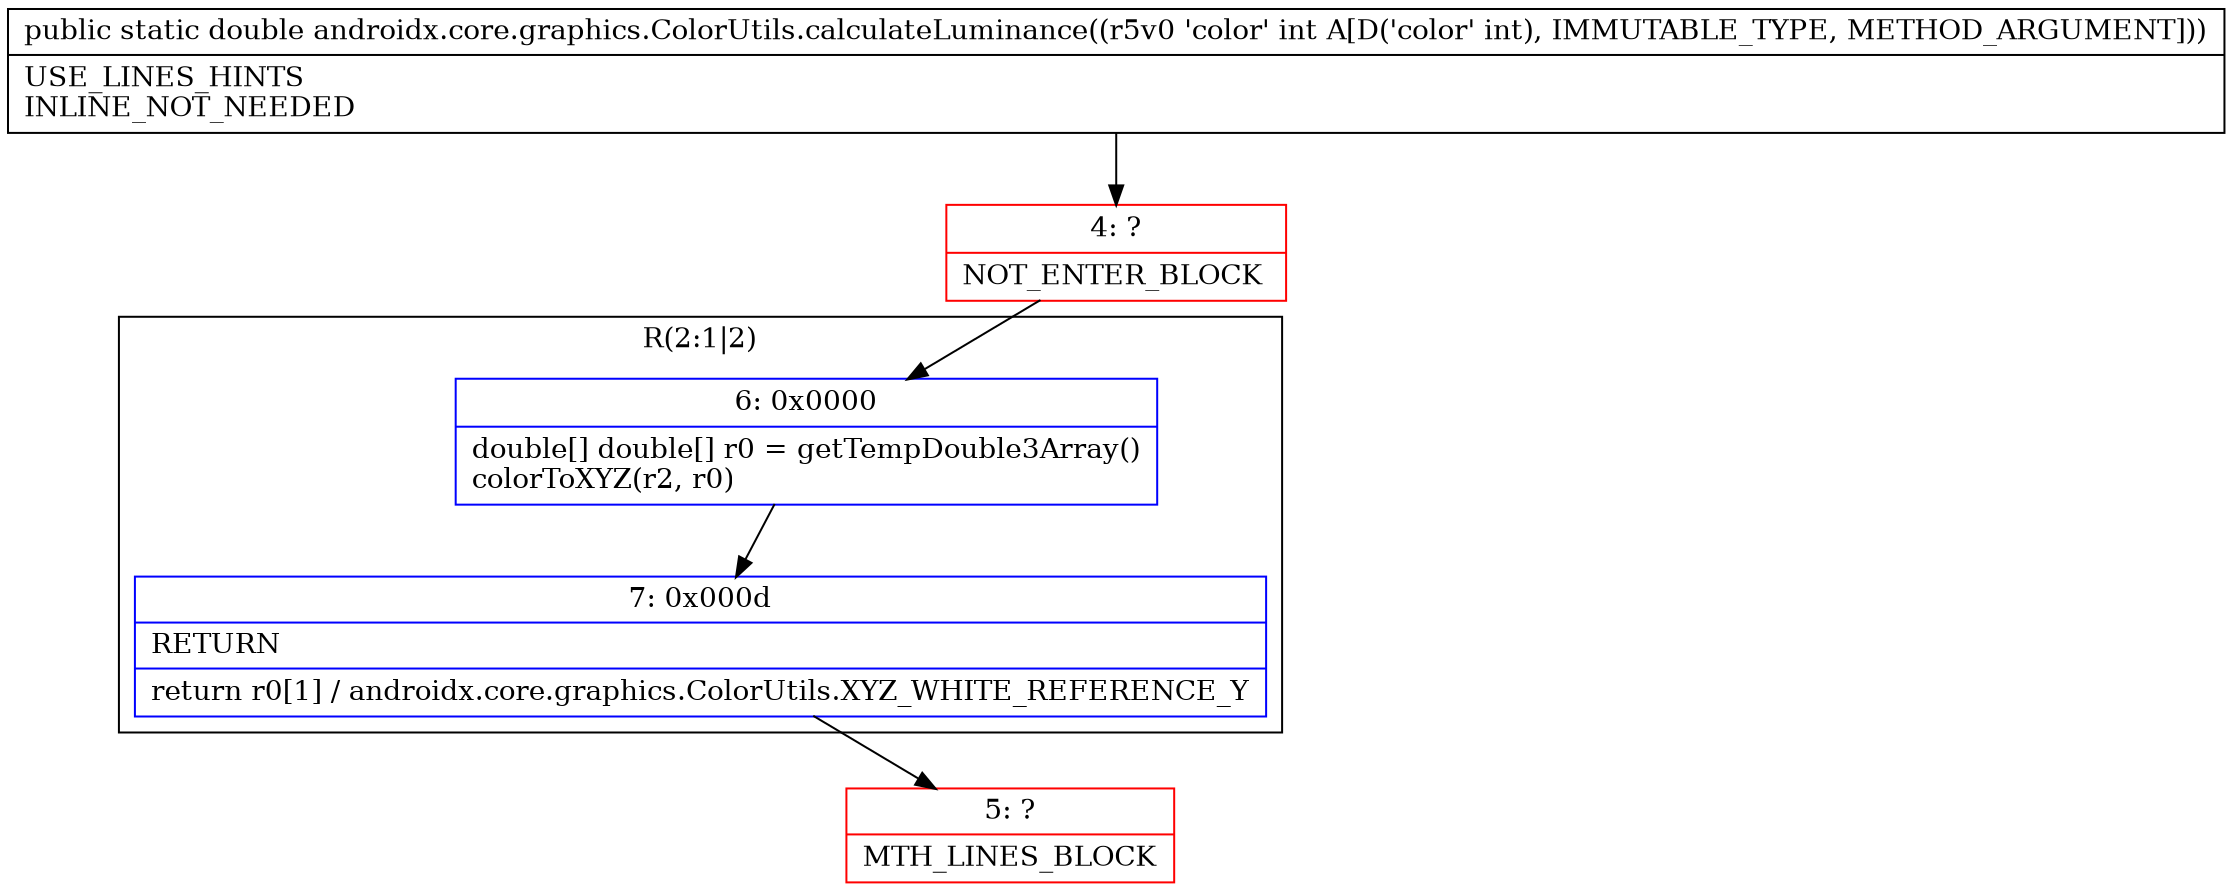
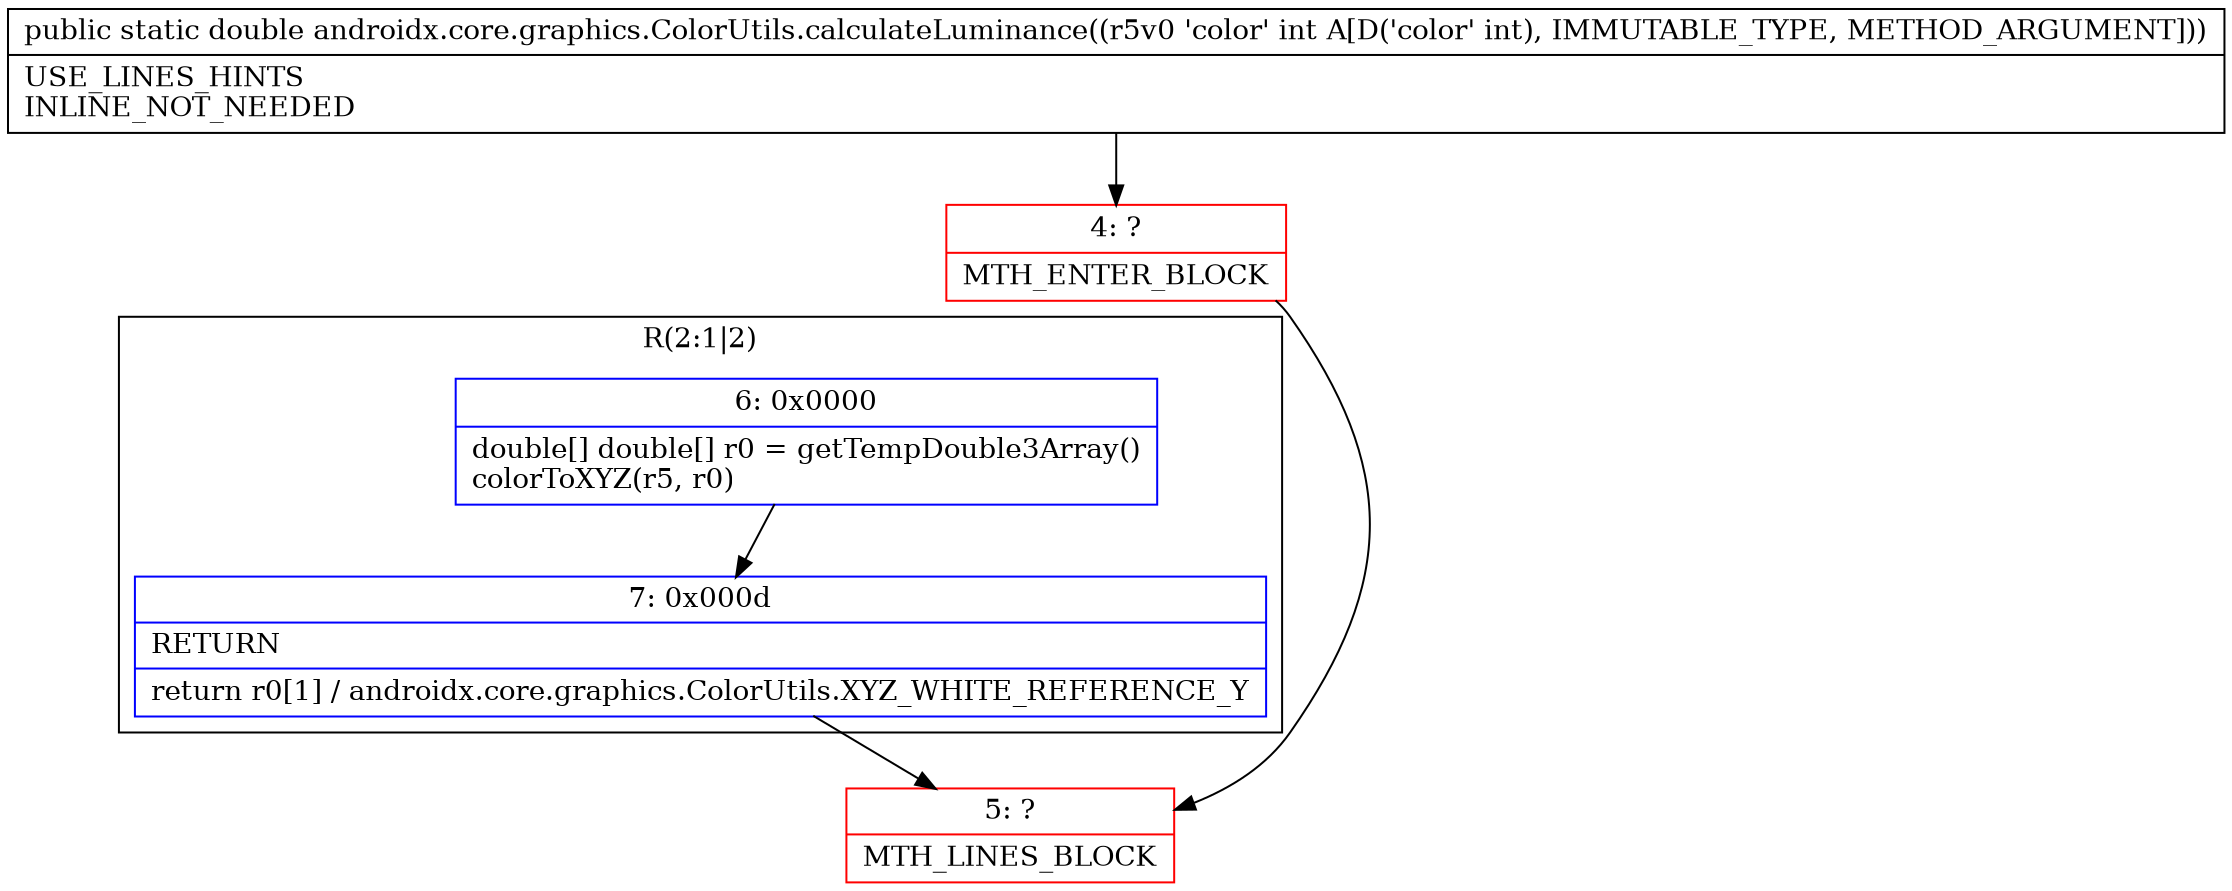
node "4: ?": text "NOT_ENTER_BLOCK" -> "MTH_ENTER_BLOCK"
edge "4: ?" -> "6: 0x0000": now "4: ?" -> "5: ?"
node "6: 0x0000": text "colorToXYZ(r2, r0)" -> "colorToXYZ(r5, r0)"
